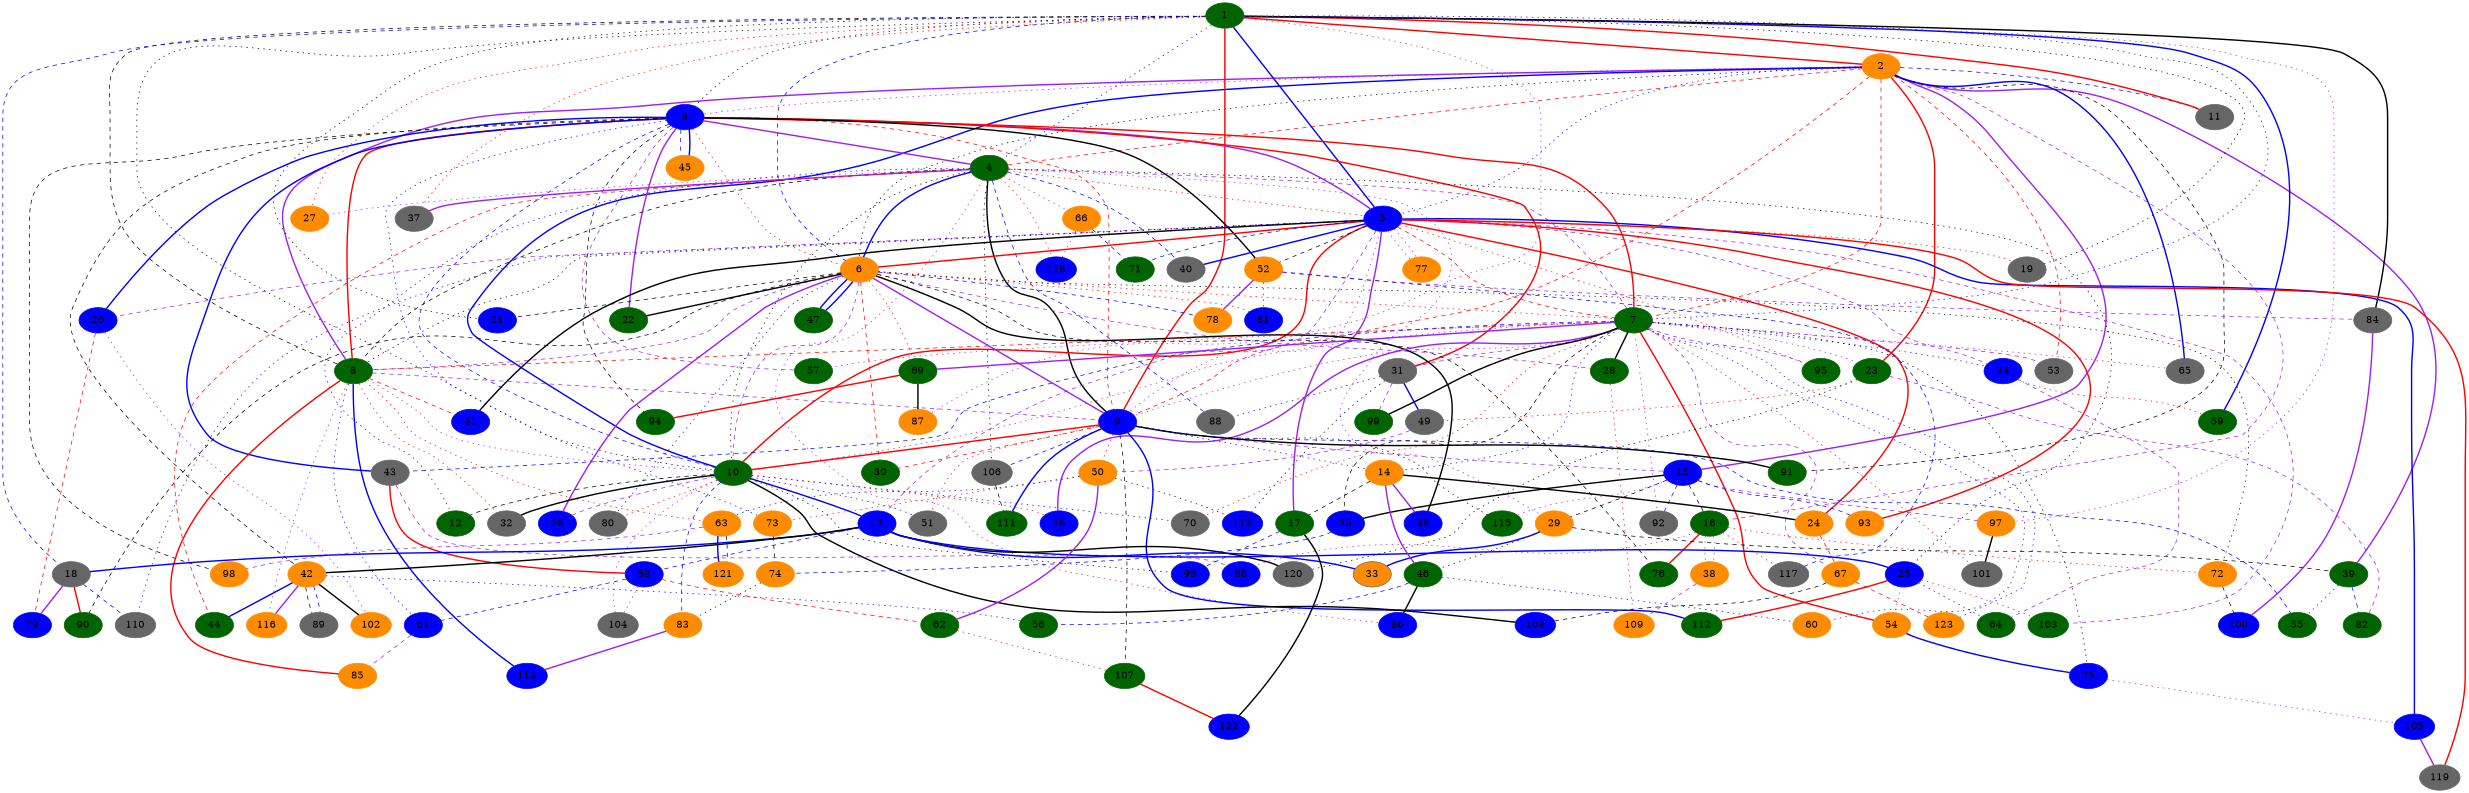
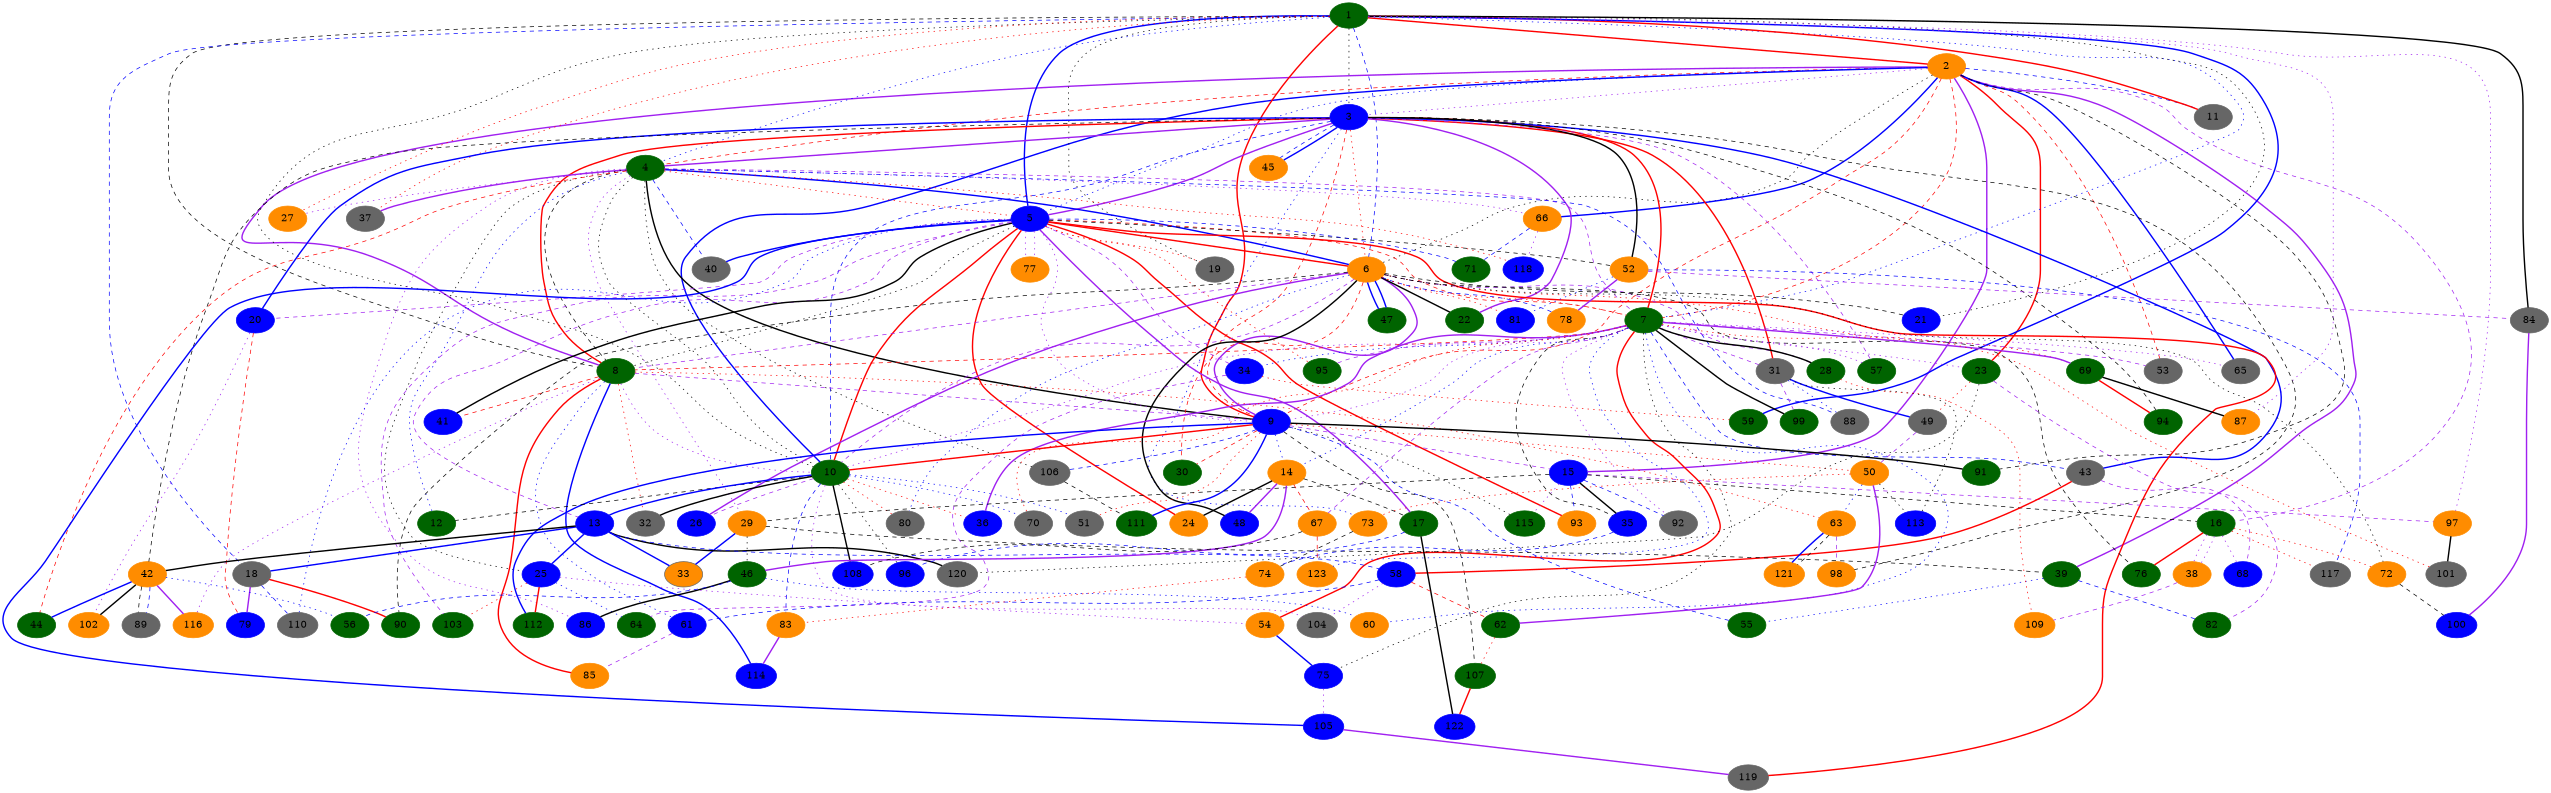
edge "2" -- "66": added
edge "24" -- "67": now "14" -- "67"
edge "74" -- "83": color black -> red
